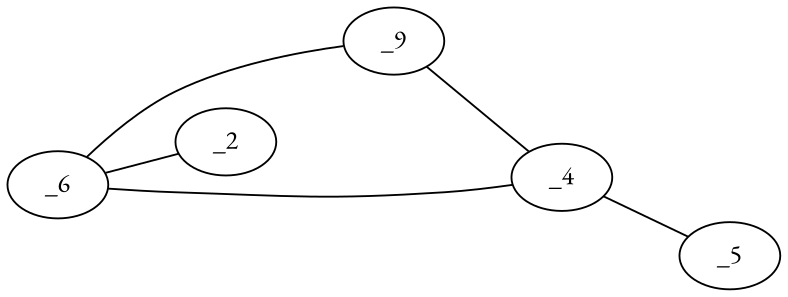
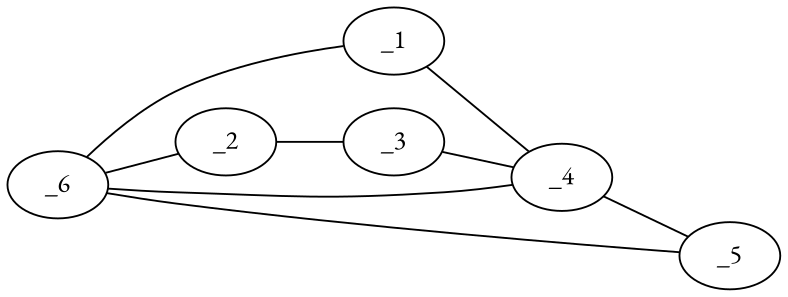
node "_9": label "_9" -> "_1"
node "_3": added
edge "_6" -- "_5": added
